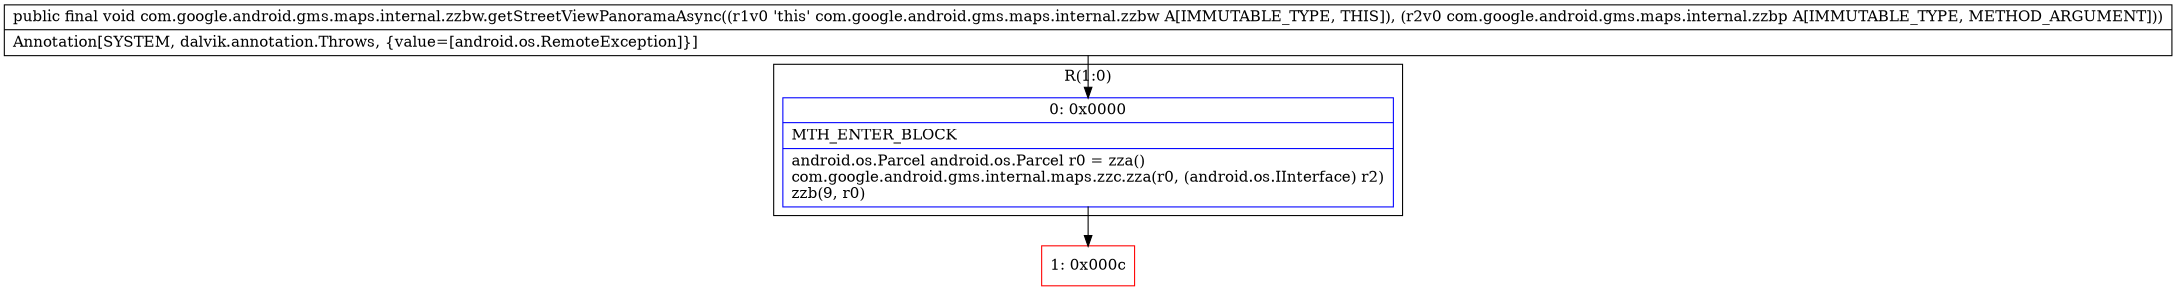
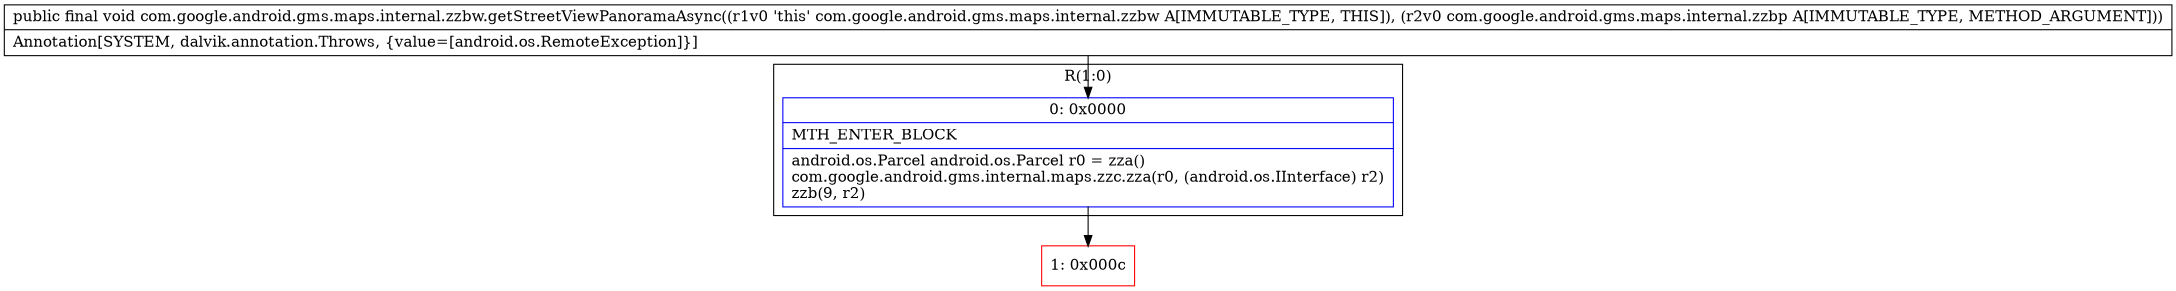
node "0: 0x0000": text "zzb(9, r0)" -> "zzb(9, r2)"
